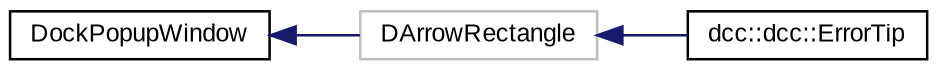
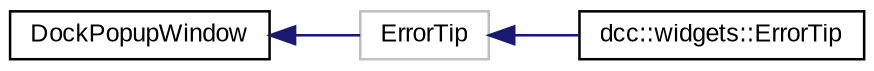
node "DArrowRectangle": label "DArrowRectangle" -> "ErrorTip"
node "dcc::dcc::ErrorTip": label "dcc::dcc::ErrorTip" -> "dcc::widgets::ErrorTip"
